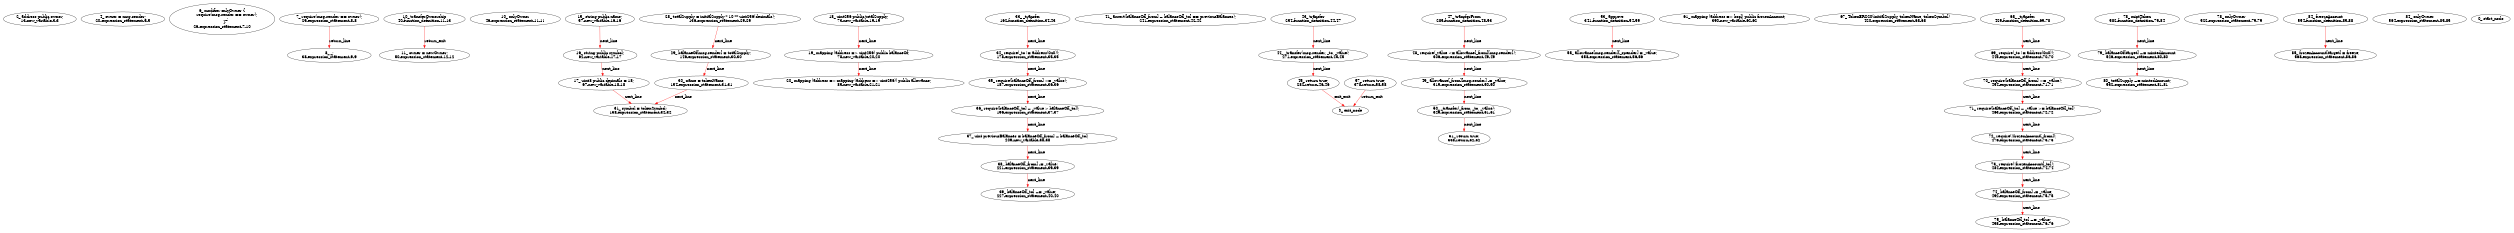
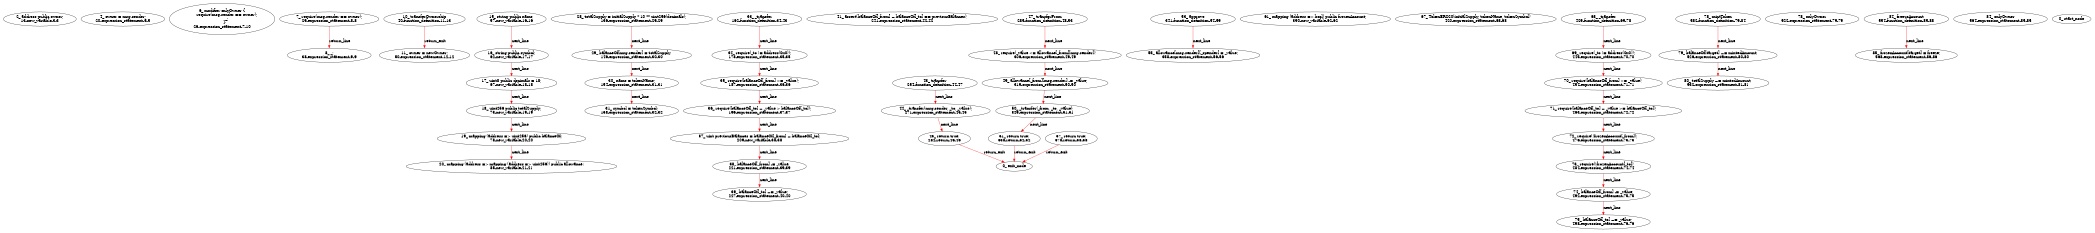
node "10_ onlyOwner 46-expression_statement-11-11": removed
edge "17_ uint8 public decimals = 18; 67-new_variable-18-18" -> "31_ symbol = tokenSymbol; 158-expression_statement-32-32": now "17_ uint8 public decimals = 18; 67-new_variable-18-18" -> "18_ uint256 public totalSupply; 73-new_variable-19-19"
edge "45_ return true; 282-return-46-46" -> "0_ exit_node": label "exit_exit" -> "return_exit"
edge "51_ return true; 338-return-52-52" -> "0_ exit_node": added, label "return_exit"
